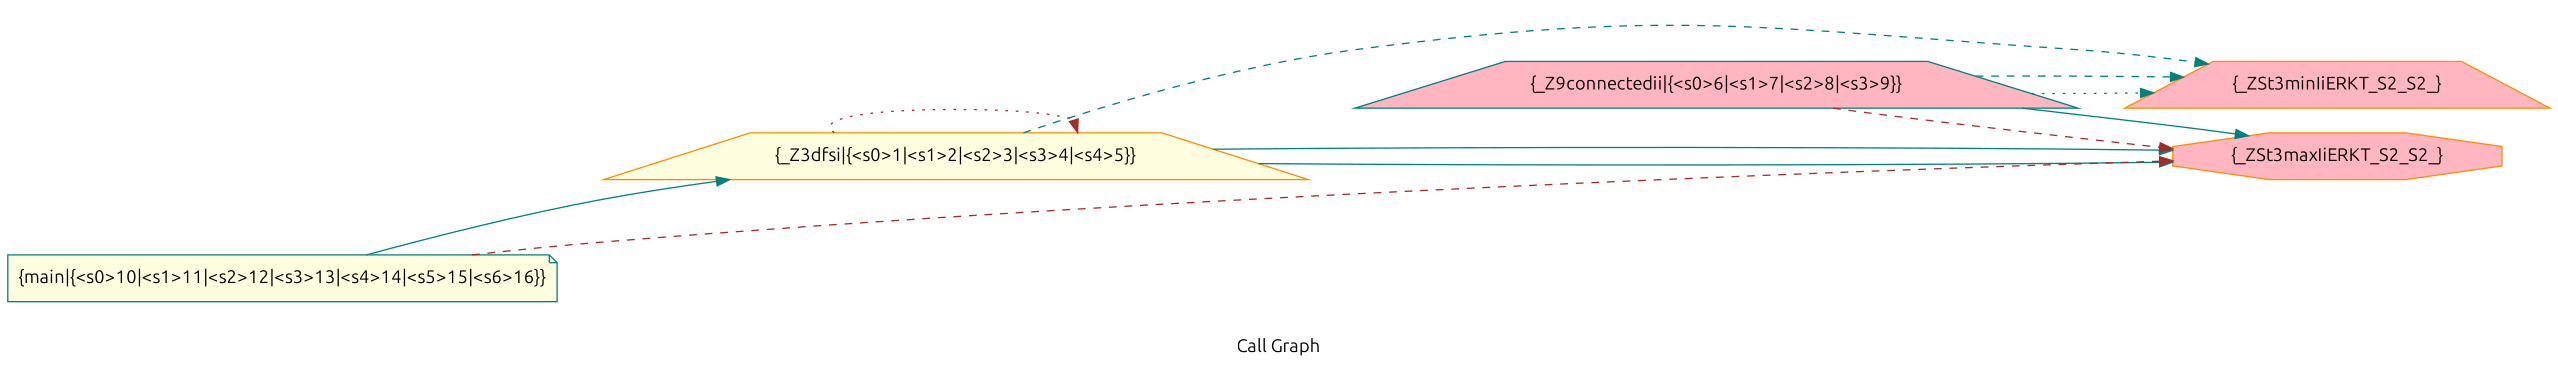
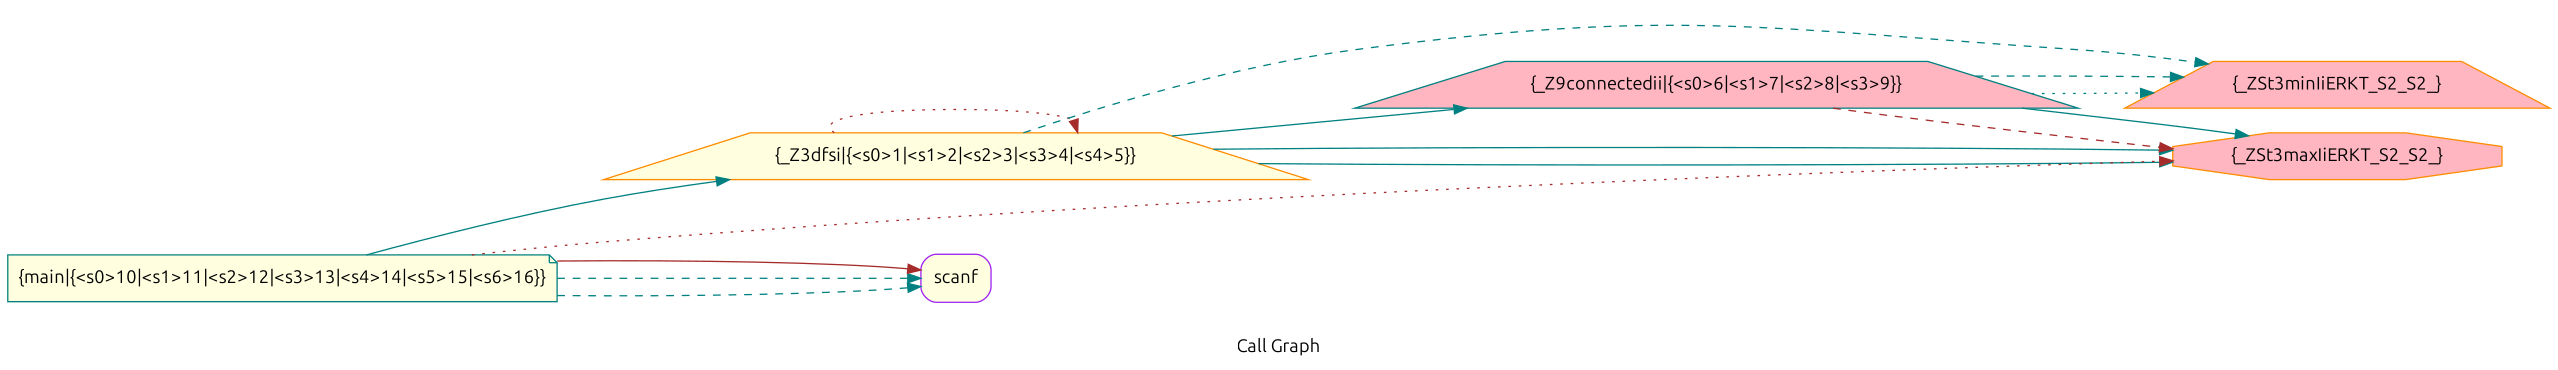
edge "{_Z3dfsi|{<s0>1|<s1>2|<s2>3|<s3>4|<s4>5}}" -> "{_Z9connectedii|{<s0>6|<s1>7|<s2>8|<s3>9}}": added
edge "{main|{<s0>10|<s1>11|<s2>12|<s3>13|<s4>14|<s5>15|<s6>16}}" -> "{_ZSt3maxIiERKT_S2_S2_}": style dashed -> dotted
node "scanf": added
